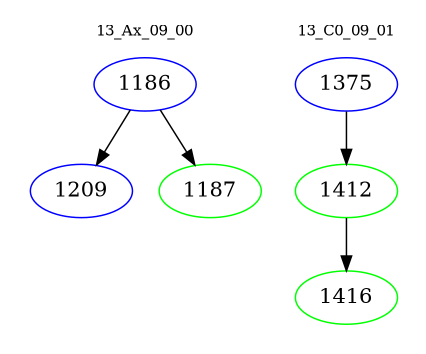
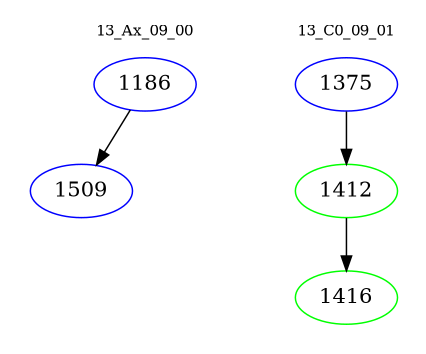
node "1209": label "1209" -> "1509"
node "1187": removed
